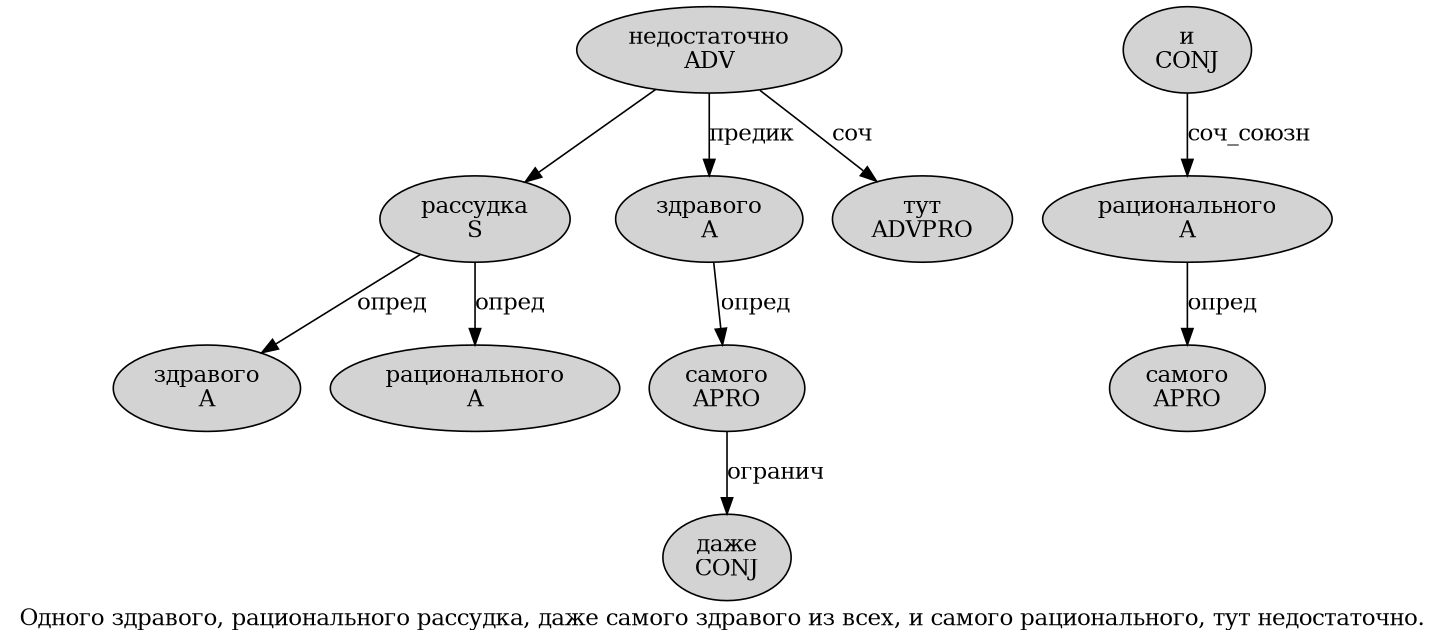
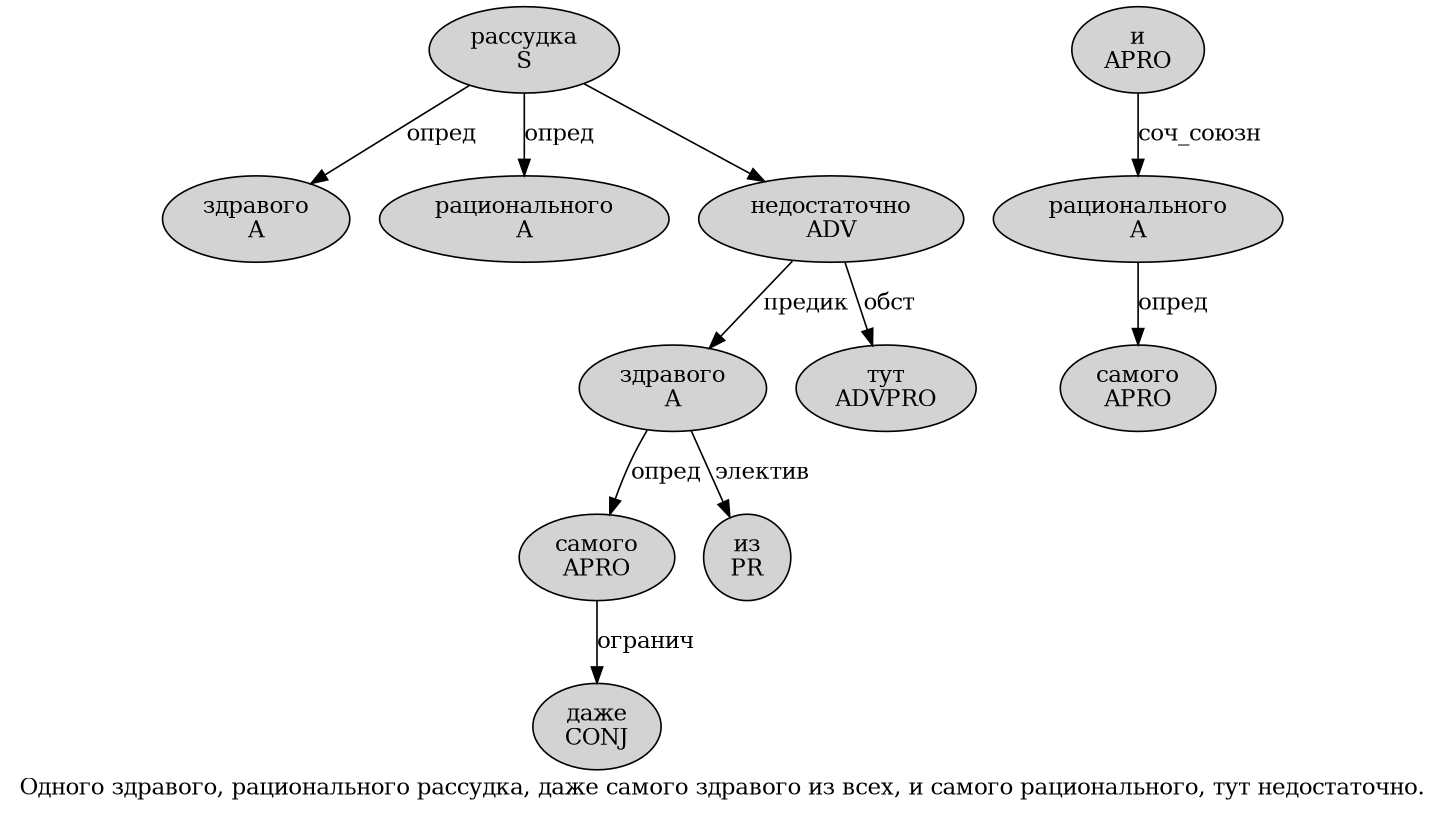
node "и CONJ": label "и CONJ" -> "и APRO"
edge "недостаточно ADV" -> "рассудка S": reversed
edge "недостаточно ADV" -> "тут ADVPRO": label "соч" -> "обст"
node "из PR": added
